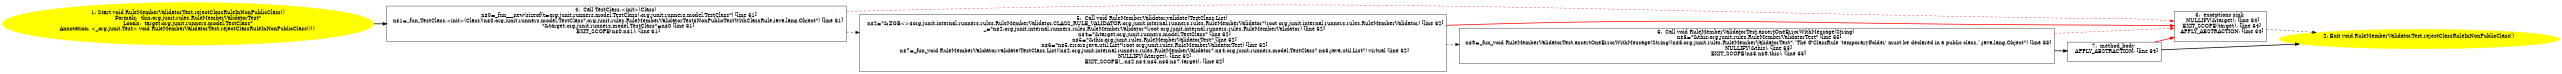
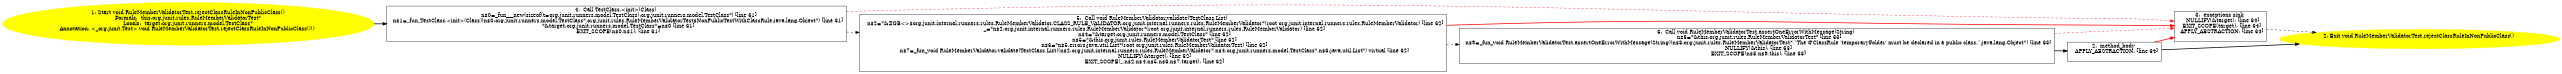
node "7:  method_body APPLY_ABSTRACTION; [line 64]": label "7:  method_body APPLY_ABSTRACTION; [line 64]" -> "2:  method_body APPLY_ABSTRACTION; [line 64]"
